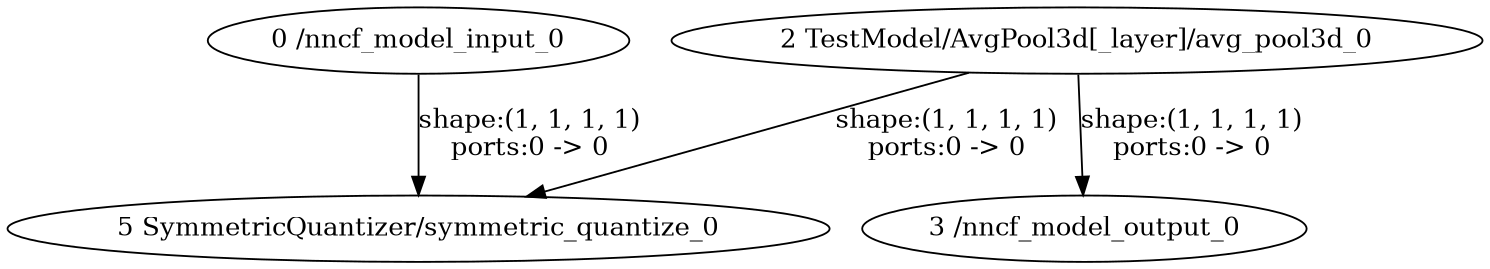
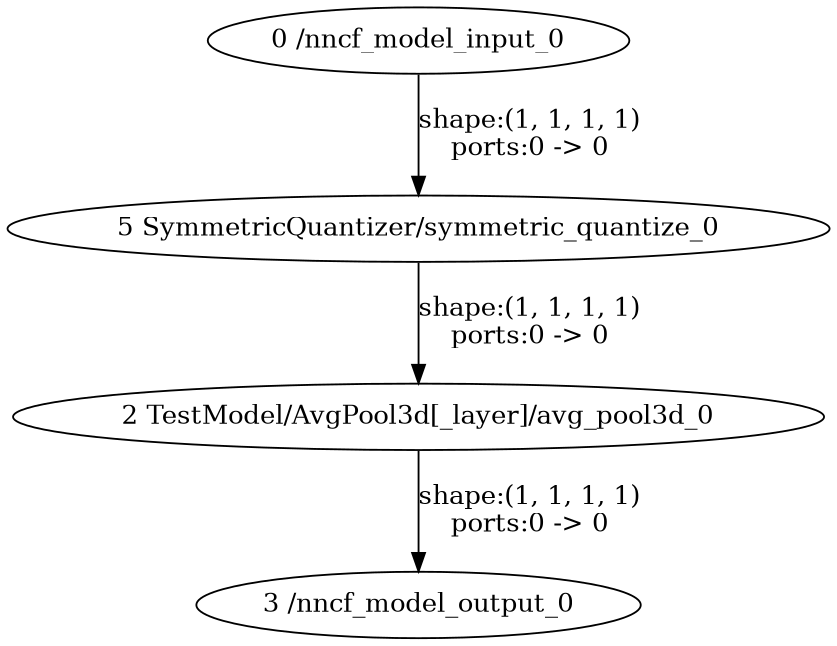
edge "2 TestModel/AvgPool3d[_layer]/avg_pool3d_0" -> "5 SymmetricQuantizer/symmetric_quantize_0": reversed
